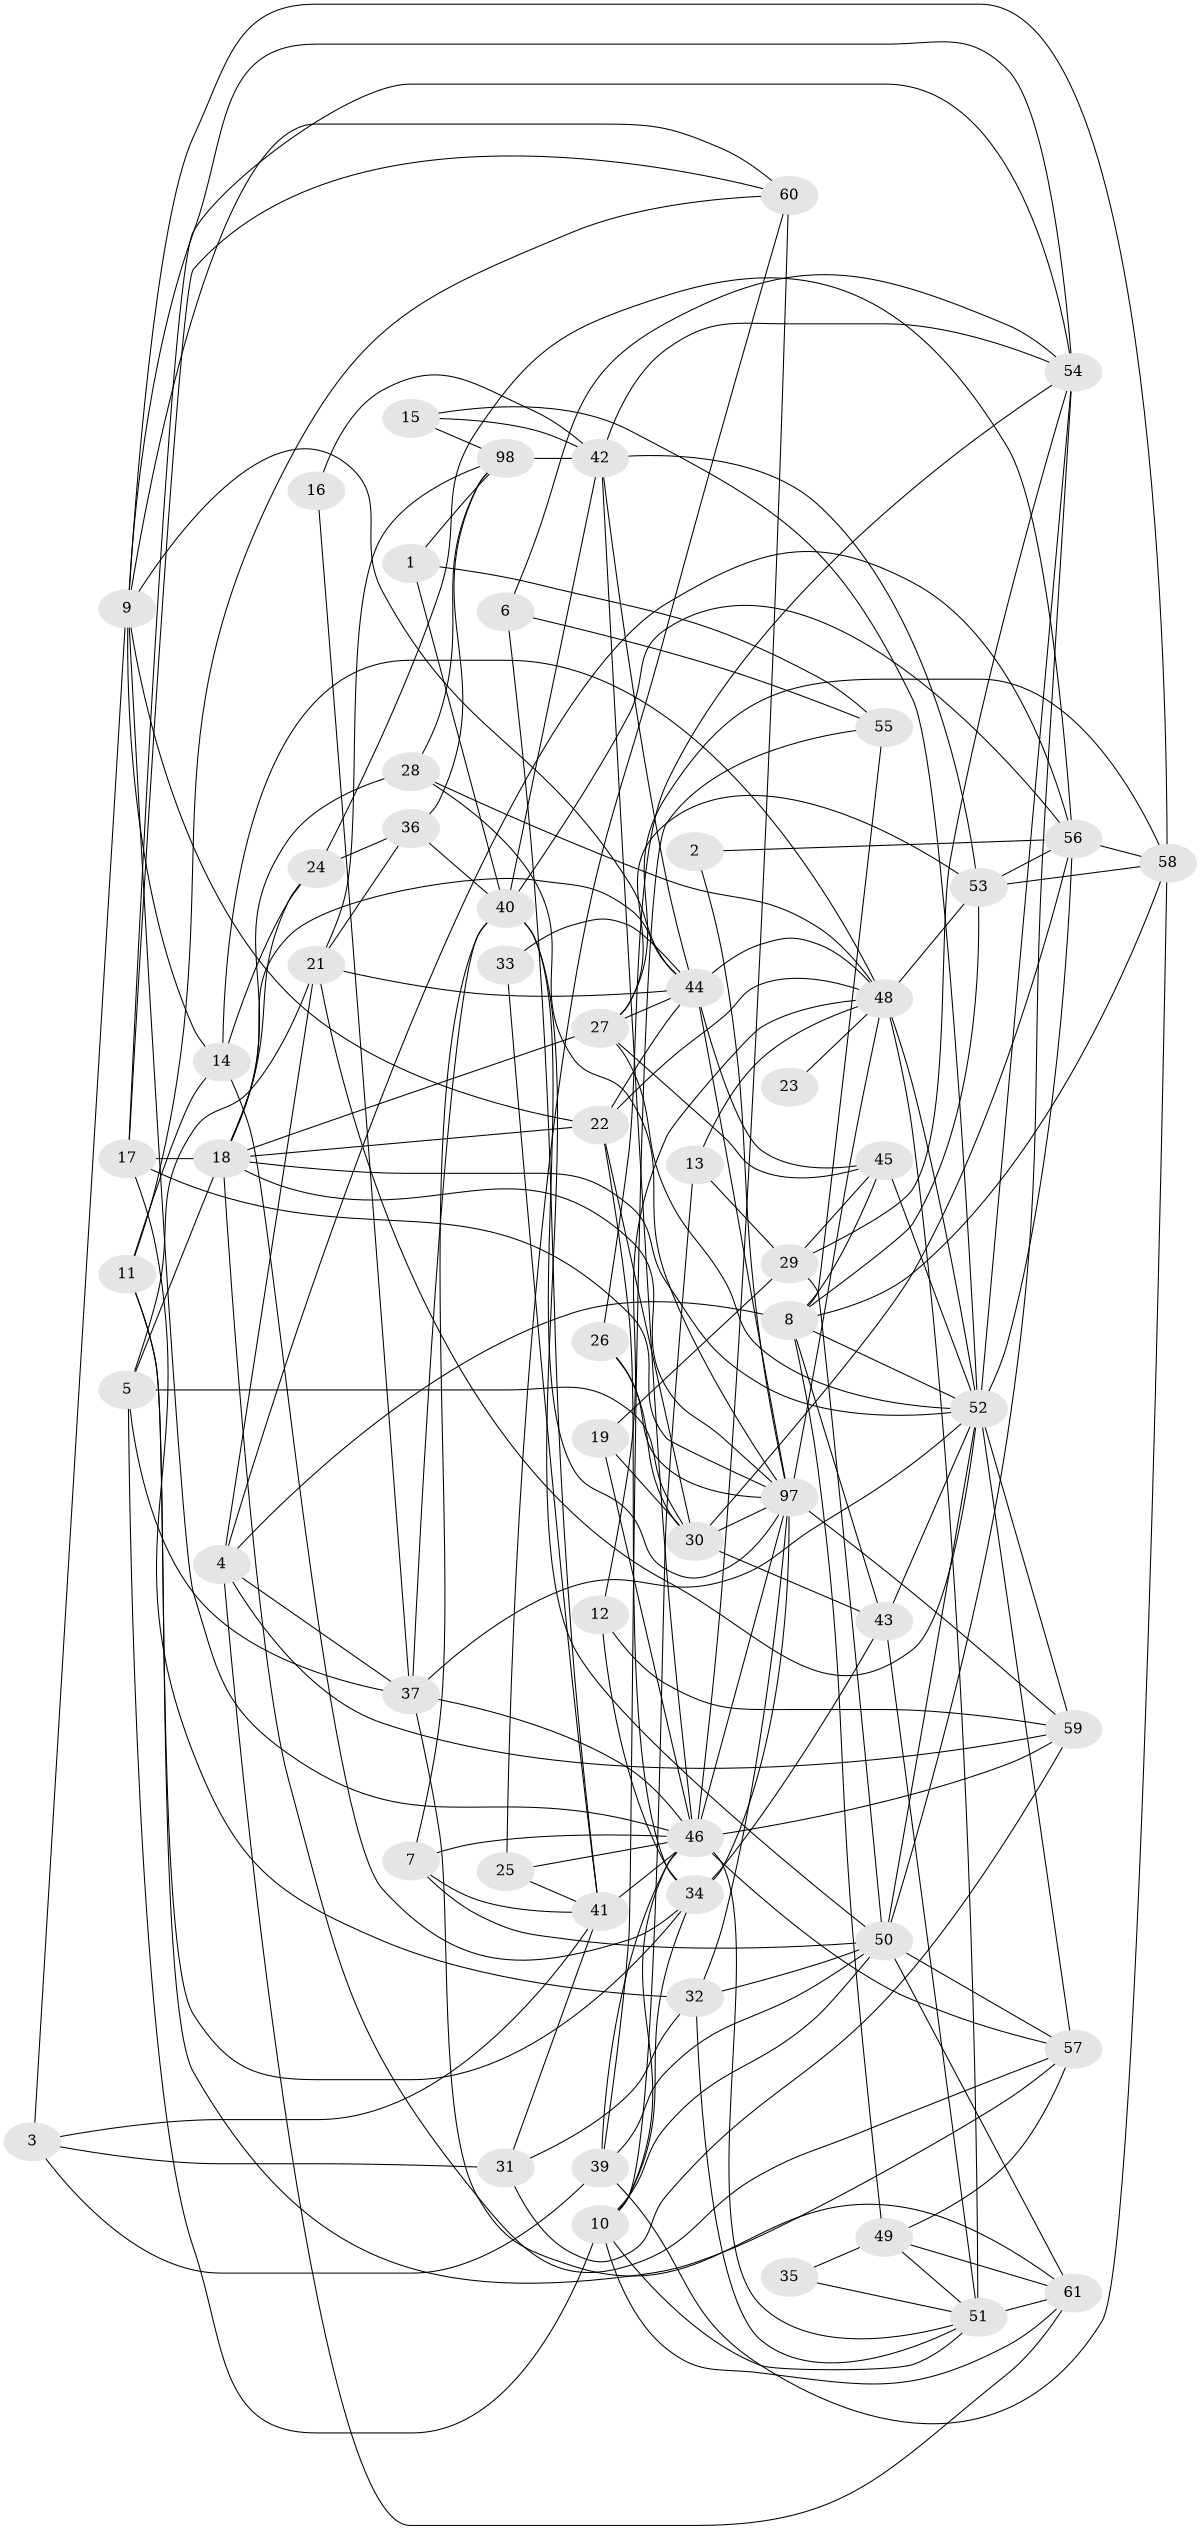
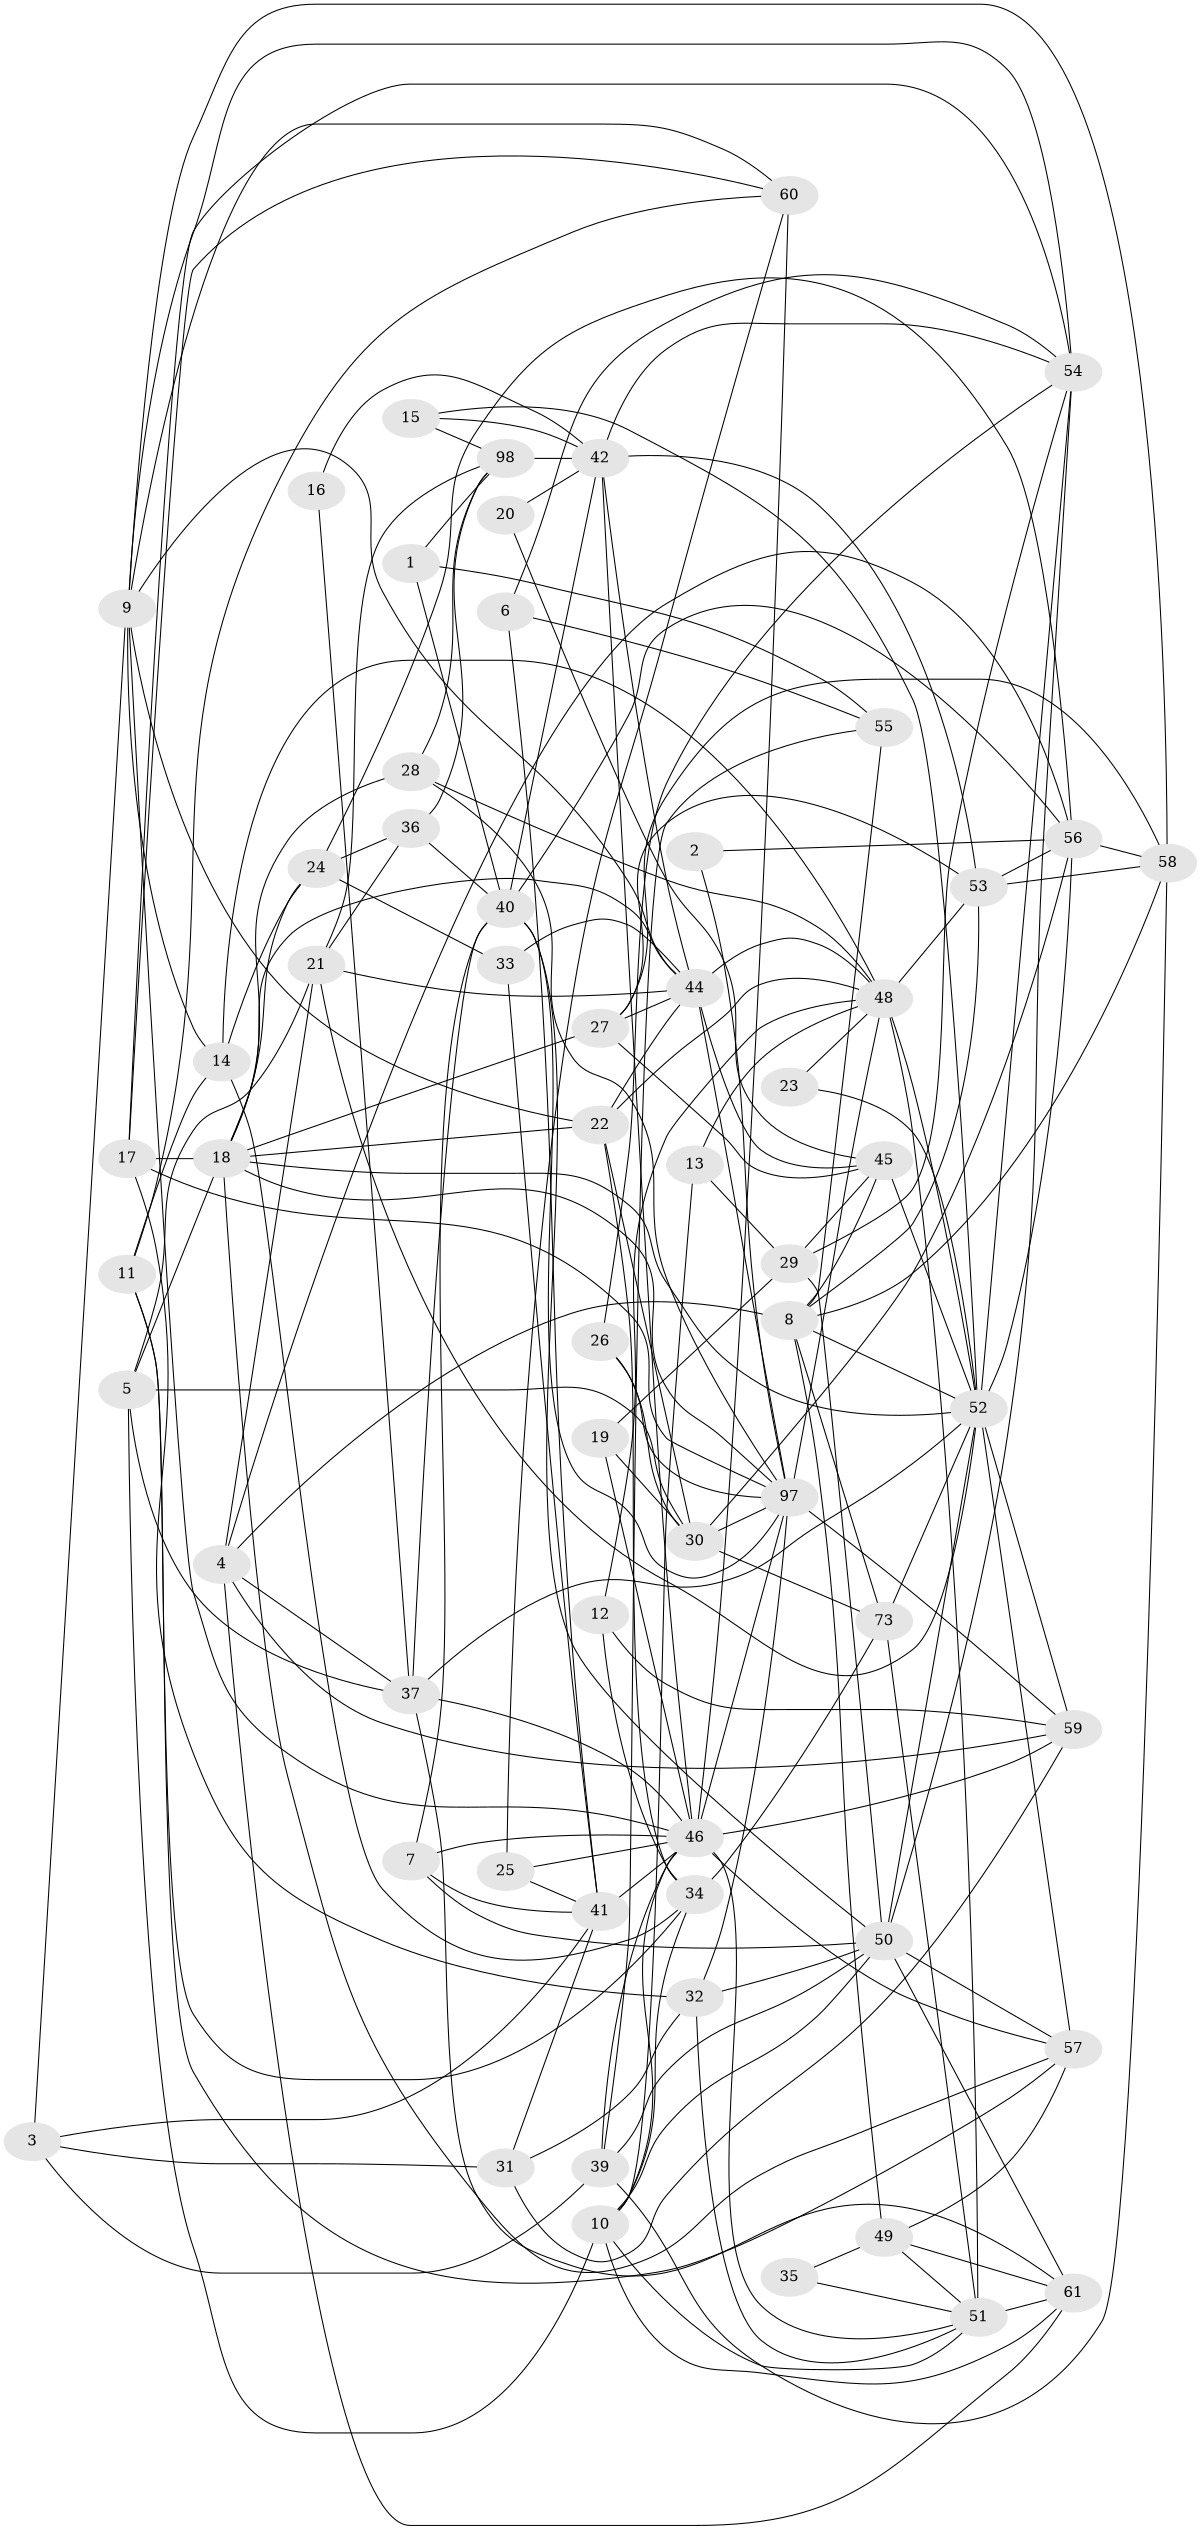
node "20": added
edge "24" -- "33": added
edge "27" -- "52": now "23" -- "52"
node "43": label "43" -> "73"
edge "97" -- "34": removed
